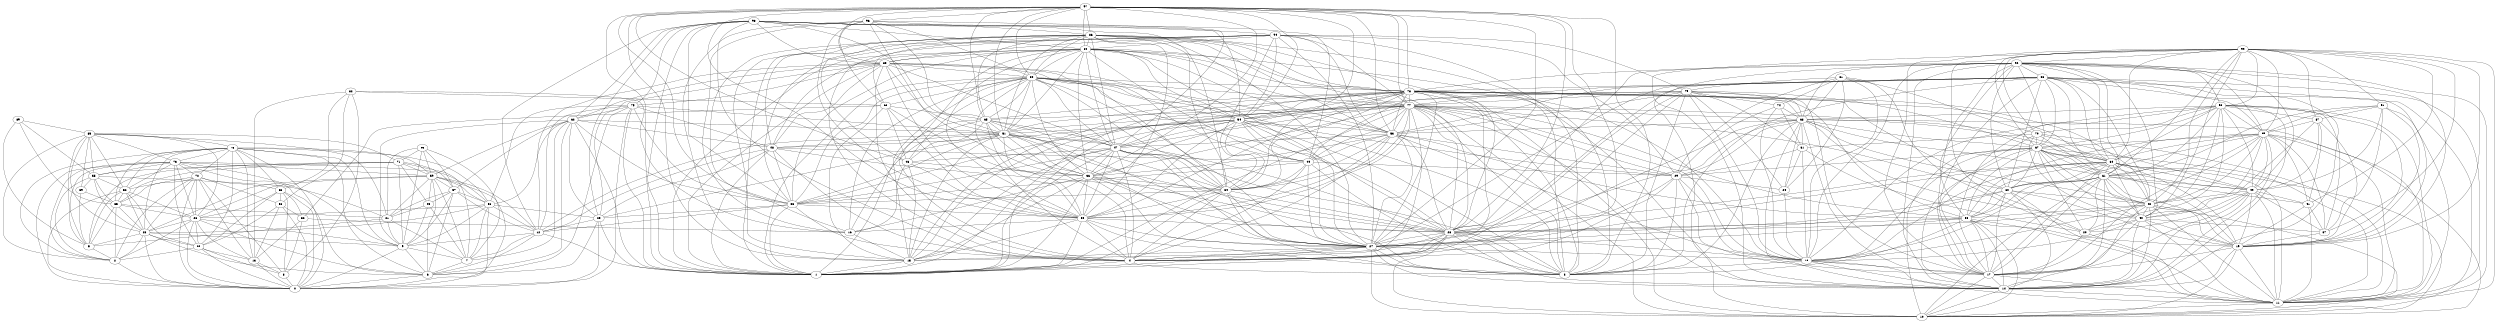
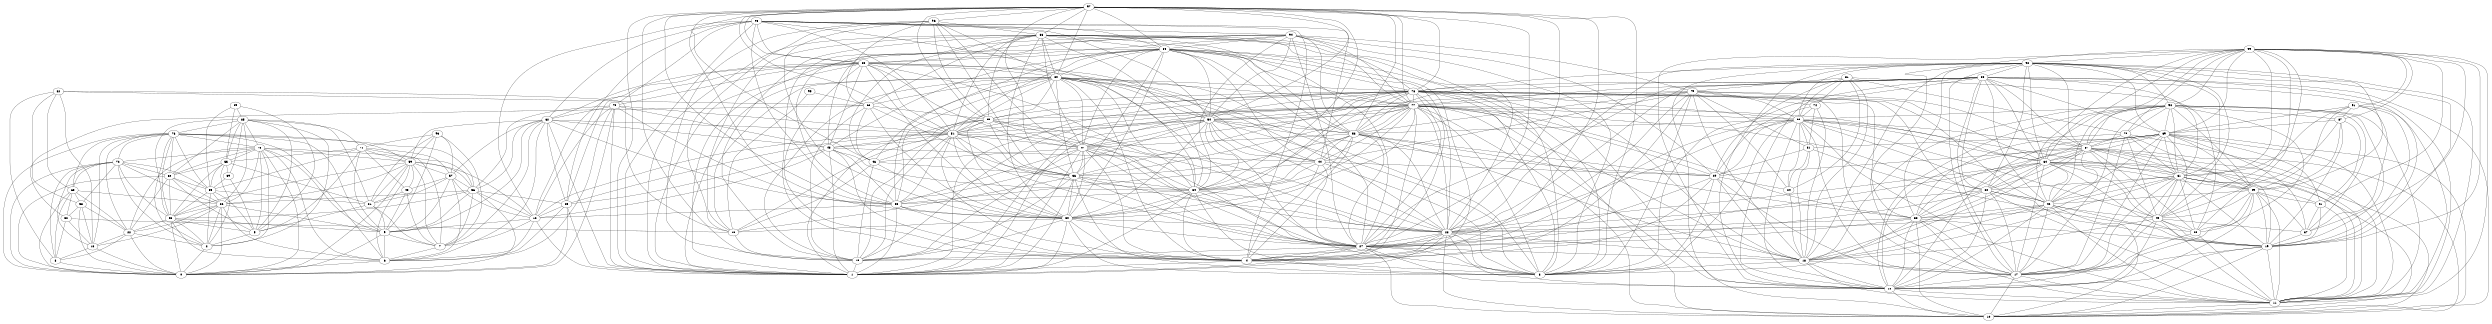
node "95": added
edge "25" -> "33": removed
